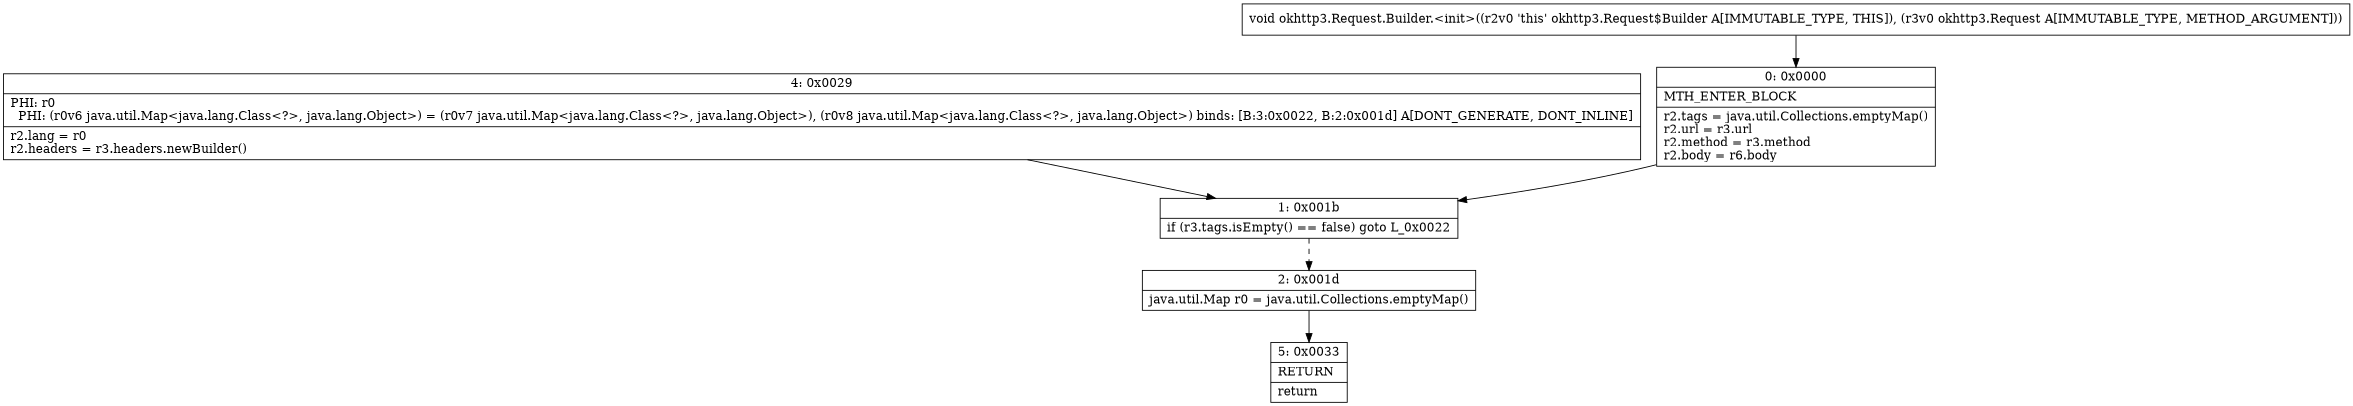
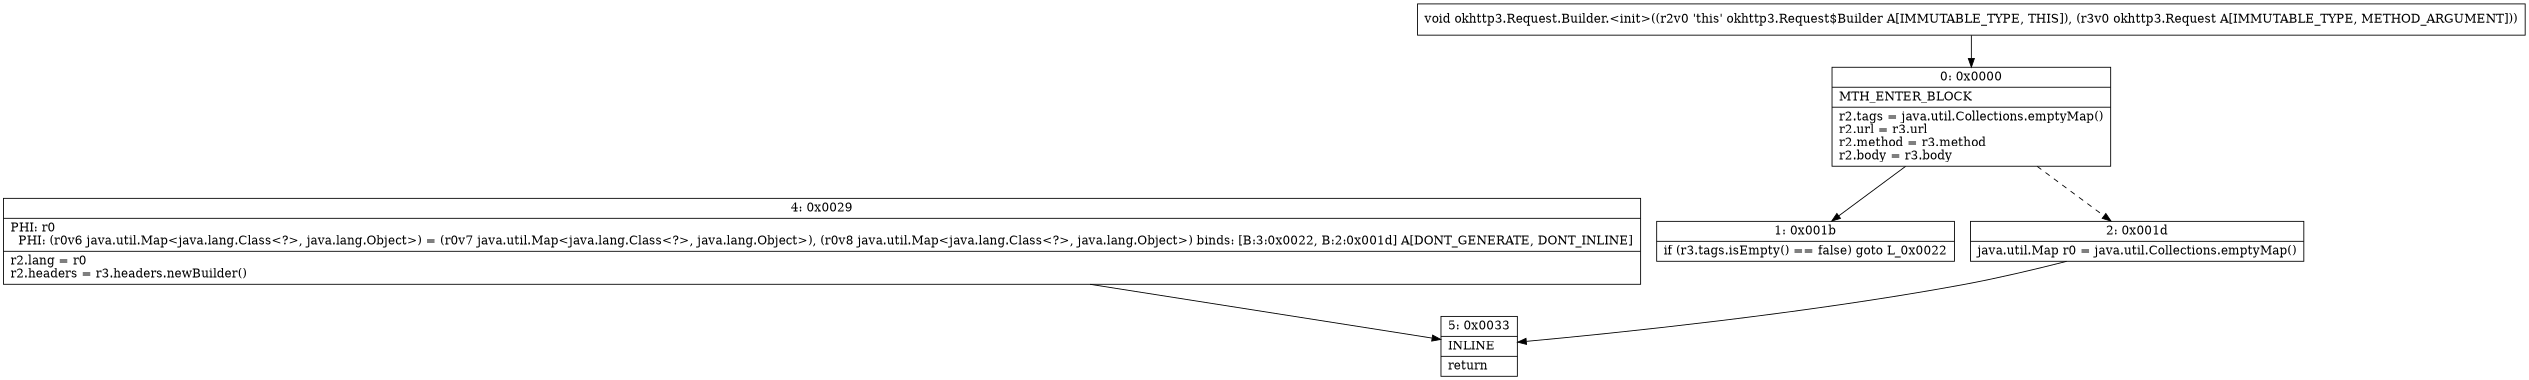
node "0: 0x0000": text "r2.body = r6.body" -> "r2.body = r3.body"
edge "4: 0x0029" -> "1: 0x001b": now "4: 0x0029" -> "5: 0x0033"
edge "1: 0x001b" -> "2: 0x001d": now "0: 0x0000" -> "2: 0x001d"
node "5: 0x0033": text "RETURN" -> "INLINE"
